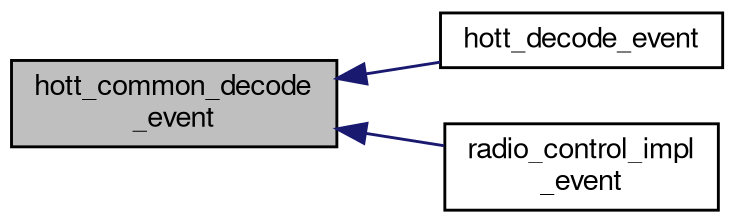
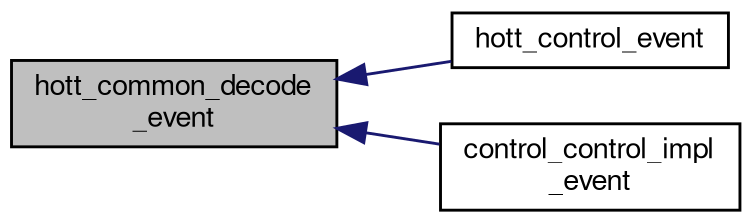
node "hott_decode_event": label "hott_decode_event" -> "hott_control_event"
node "radio_control_impl _event": label "radio_control_impl _event" -> "control_control_impl _event"
